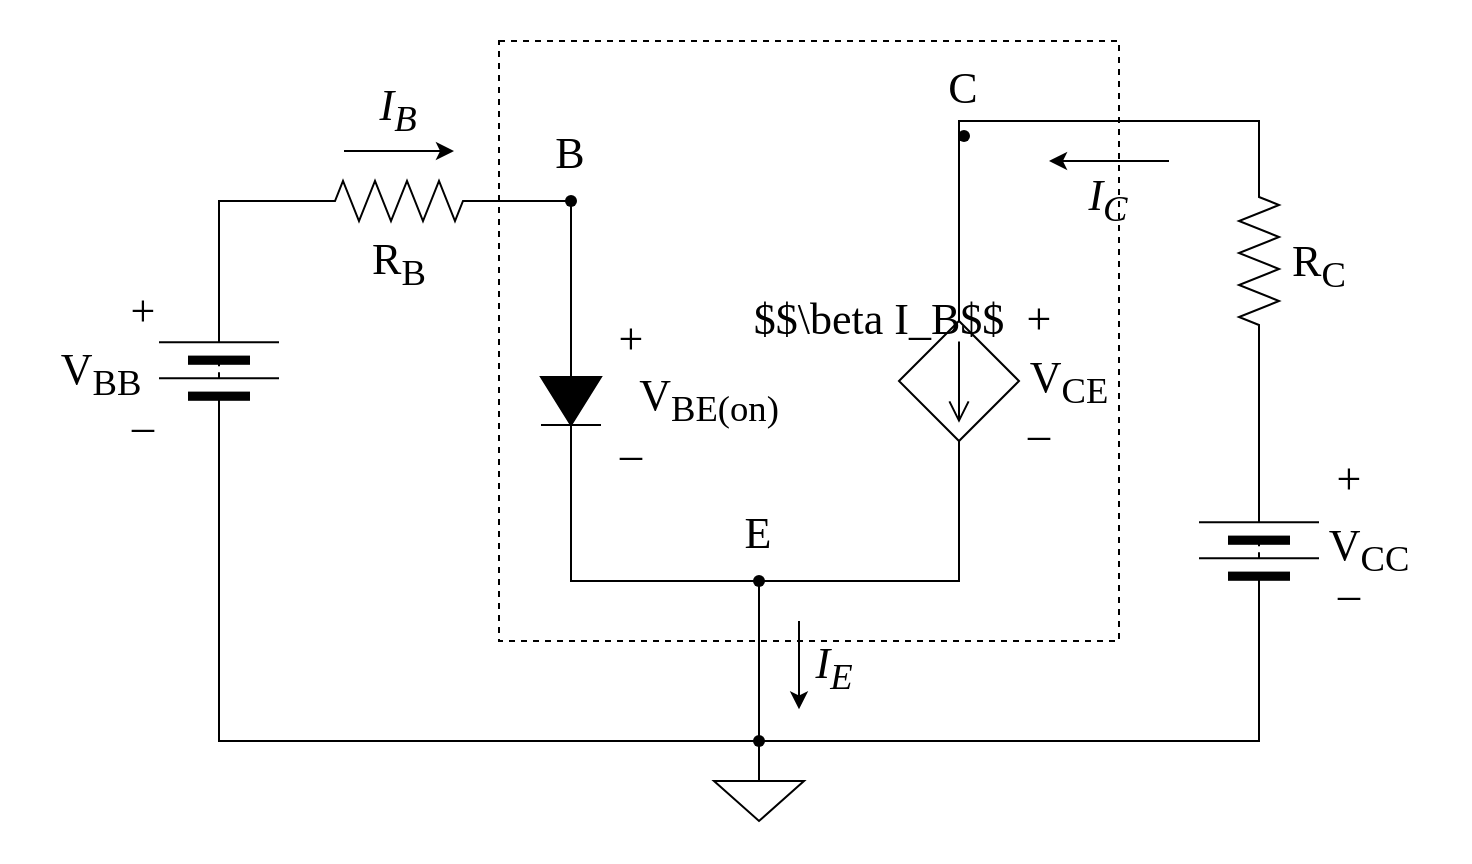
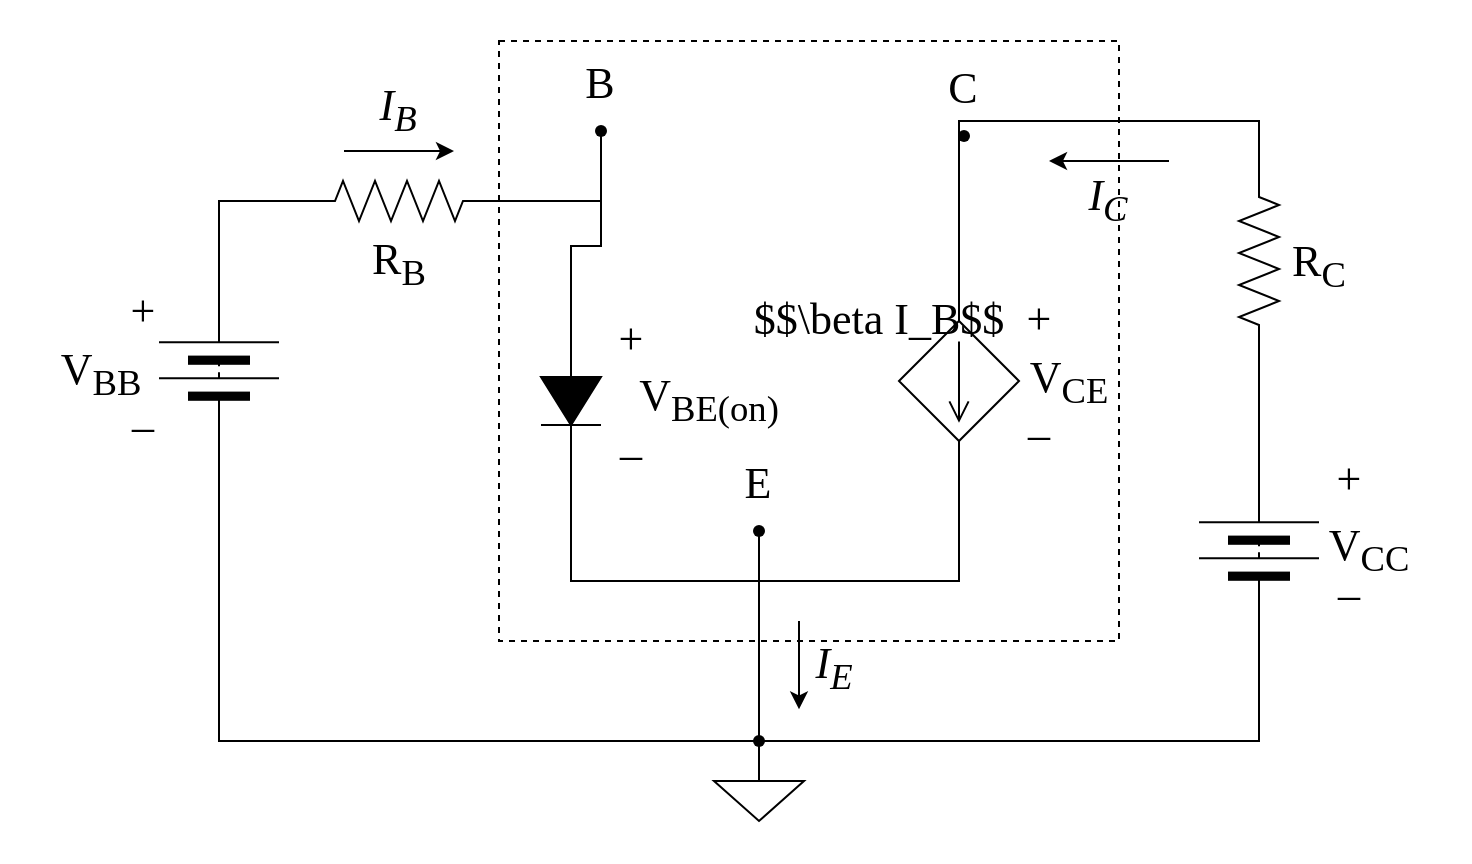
node "B": moved (571, 201) -> (601, 131)
node "E": moved (759, 581) -> (759, 531)
